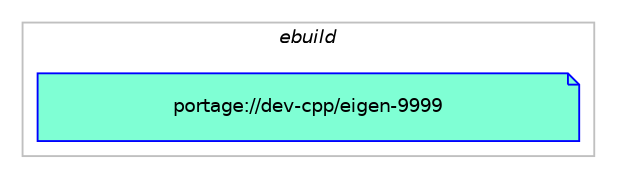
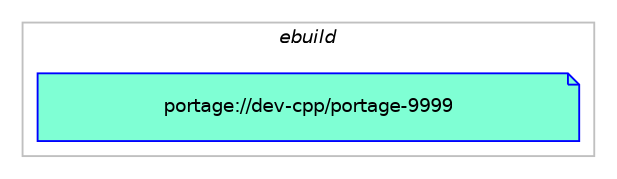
node "portage://dev-cpp/eigen-9999": label "portage://dev-cpp/eigen-9999" -> "portage://dev-cpp/portage-9999"
